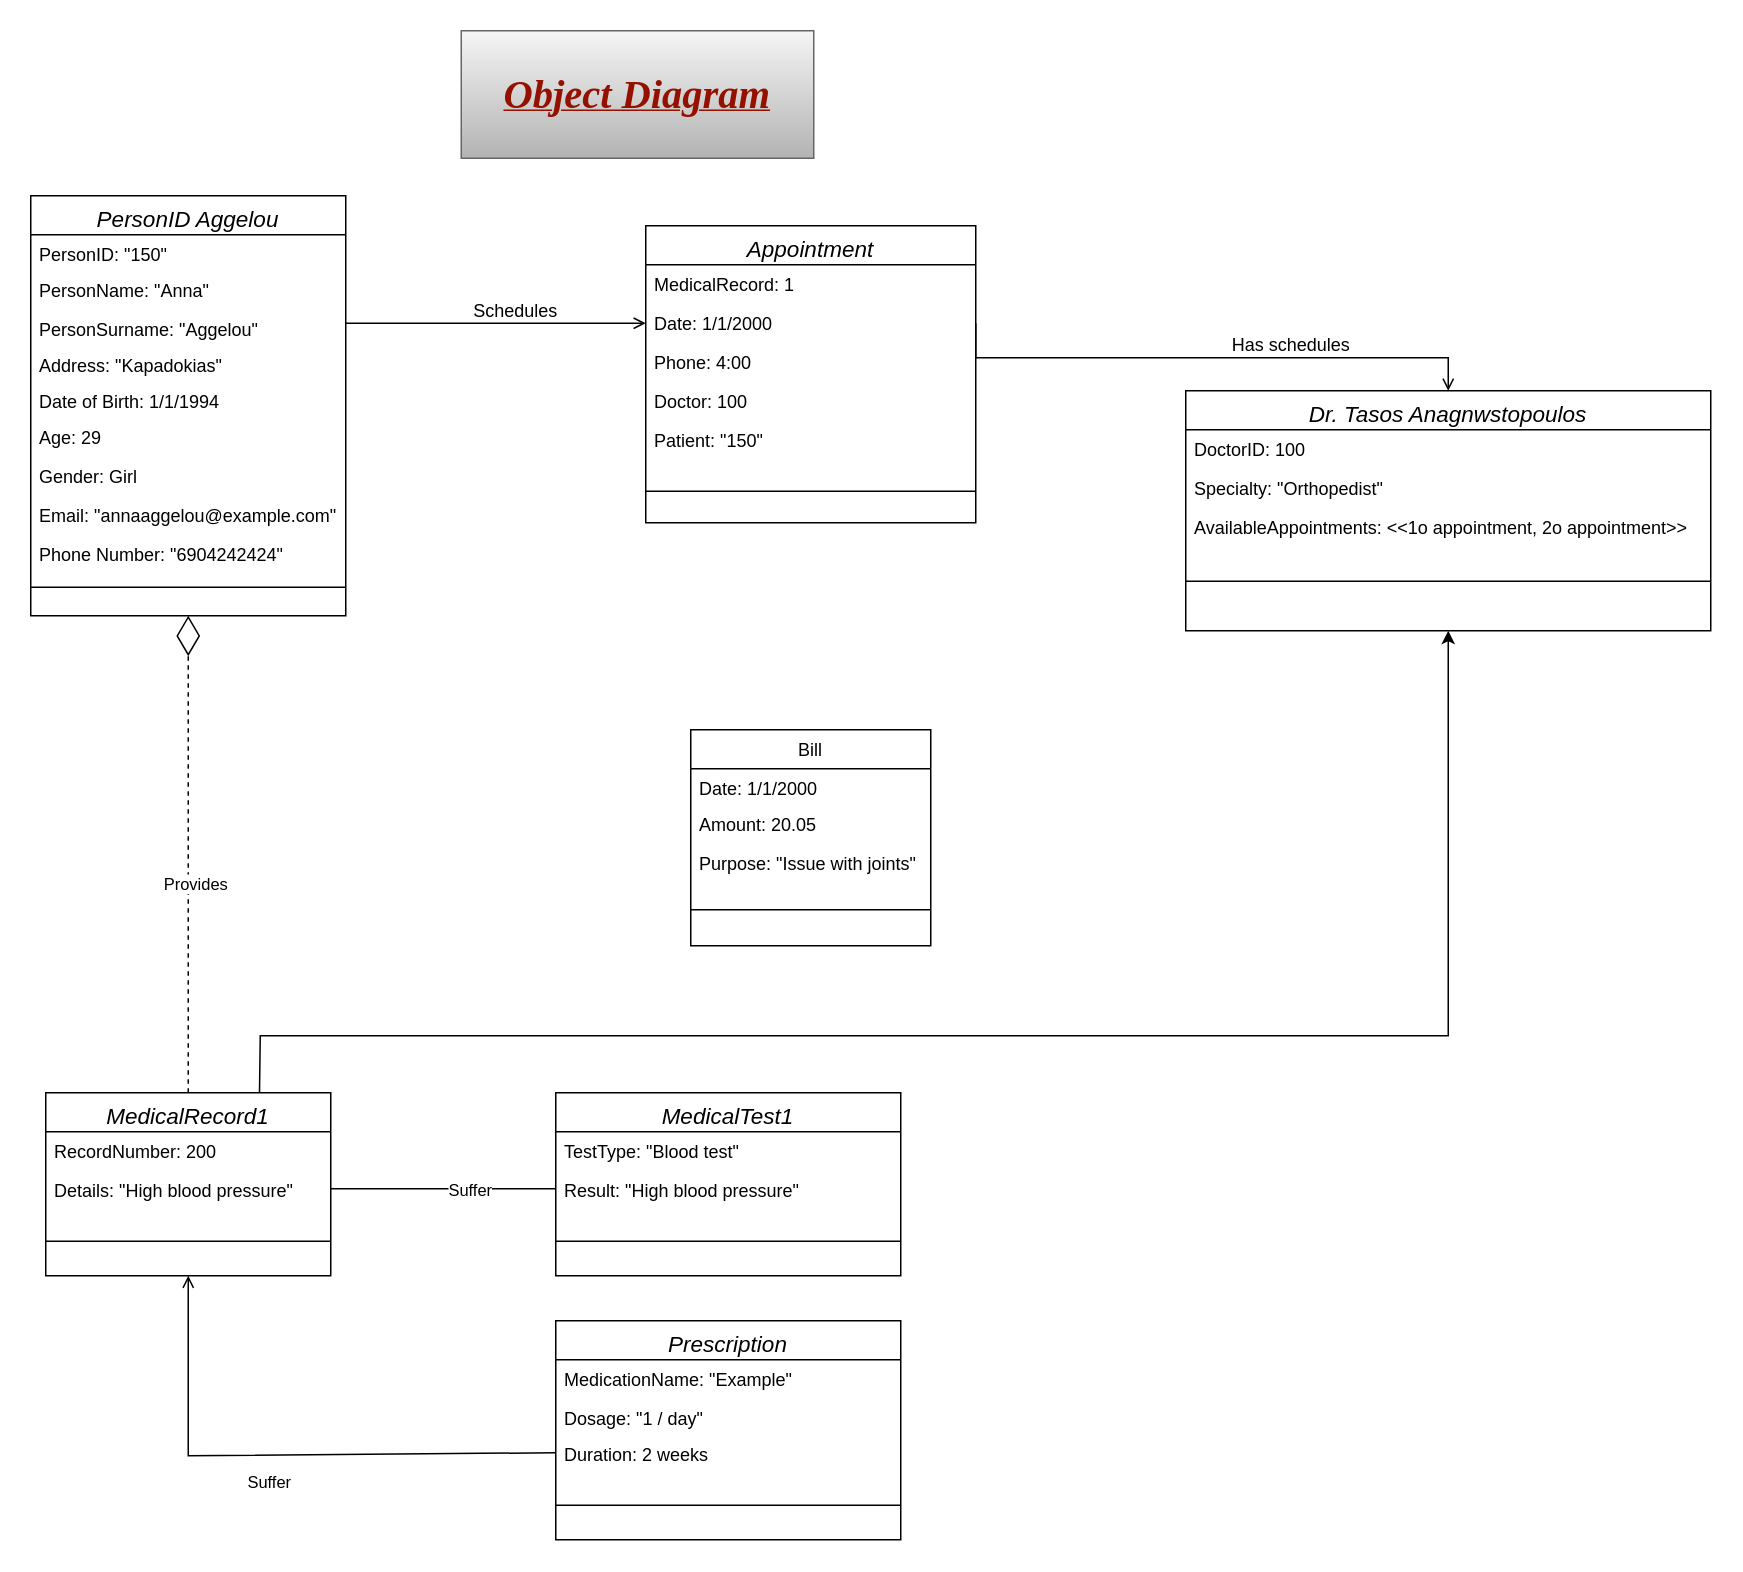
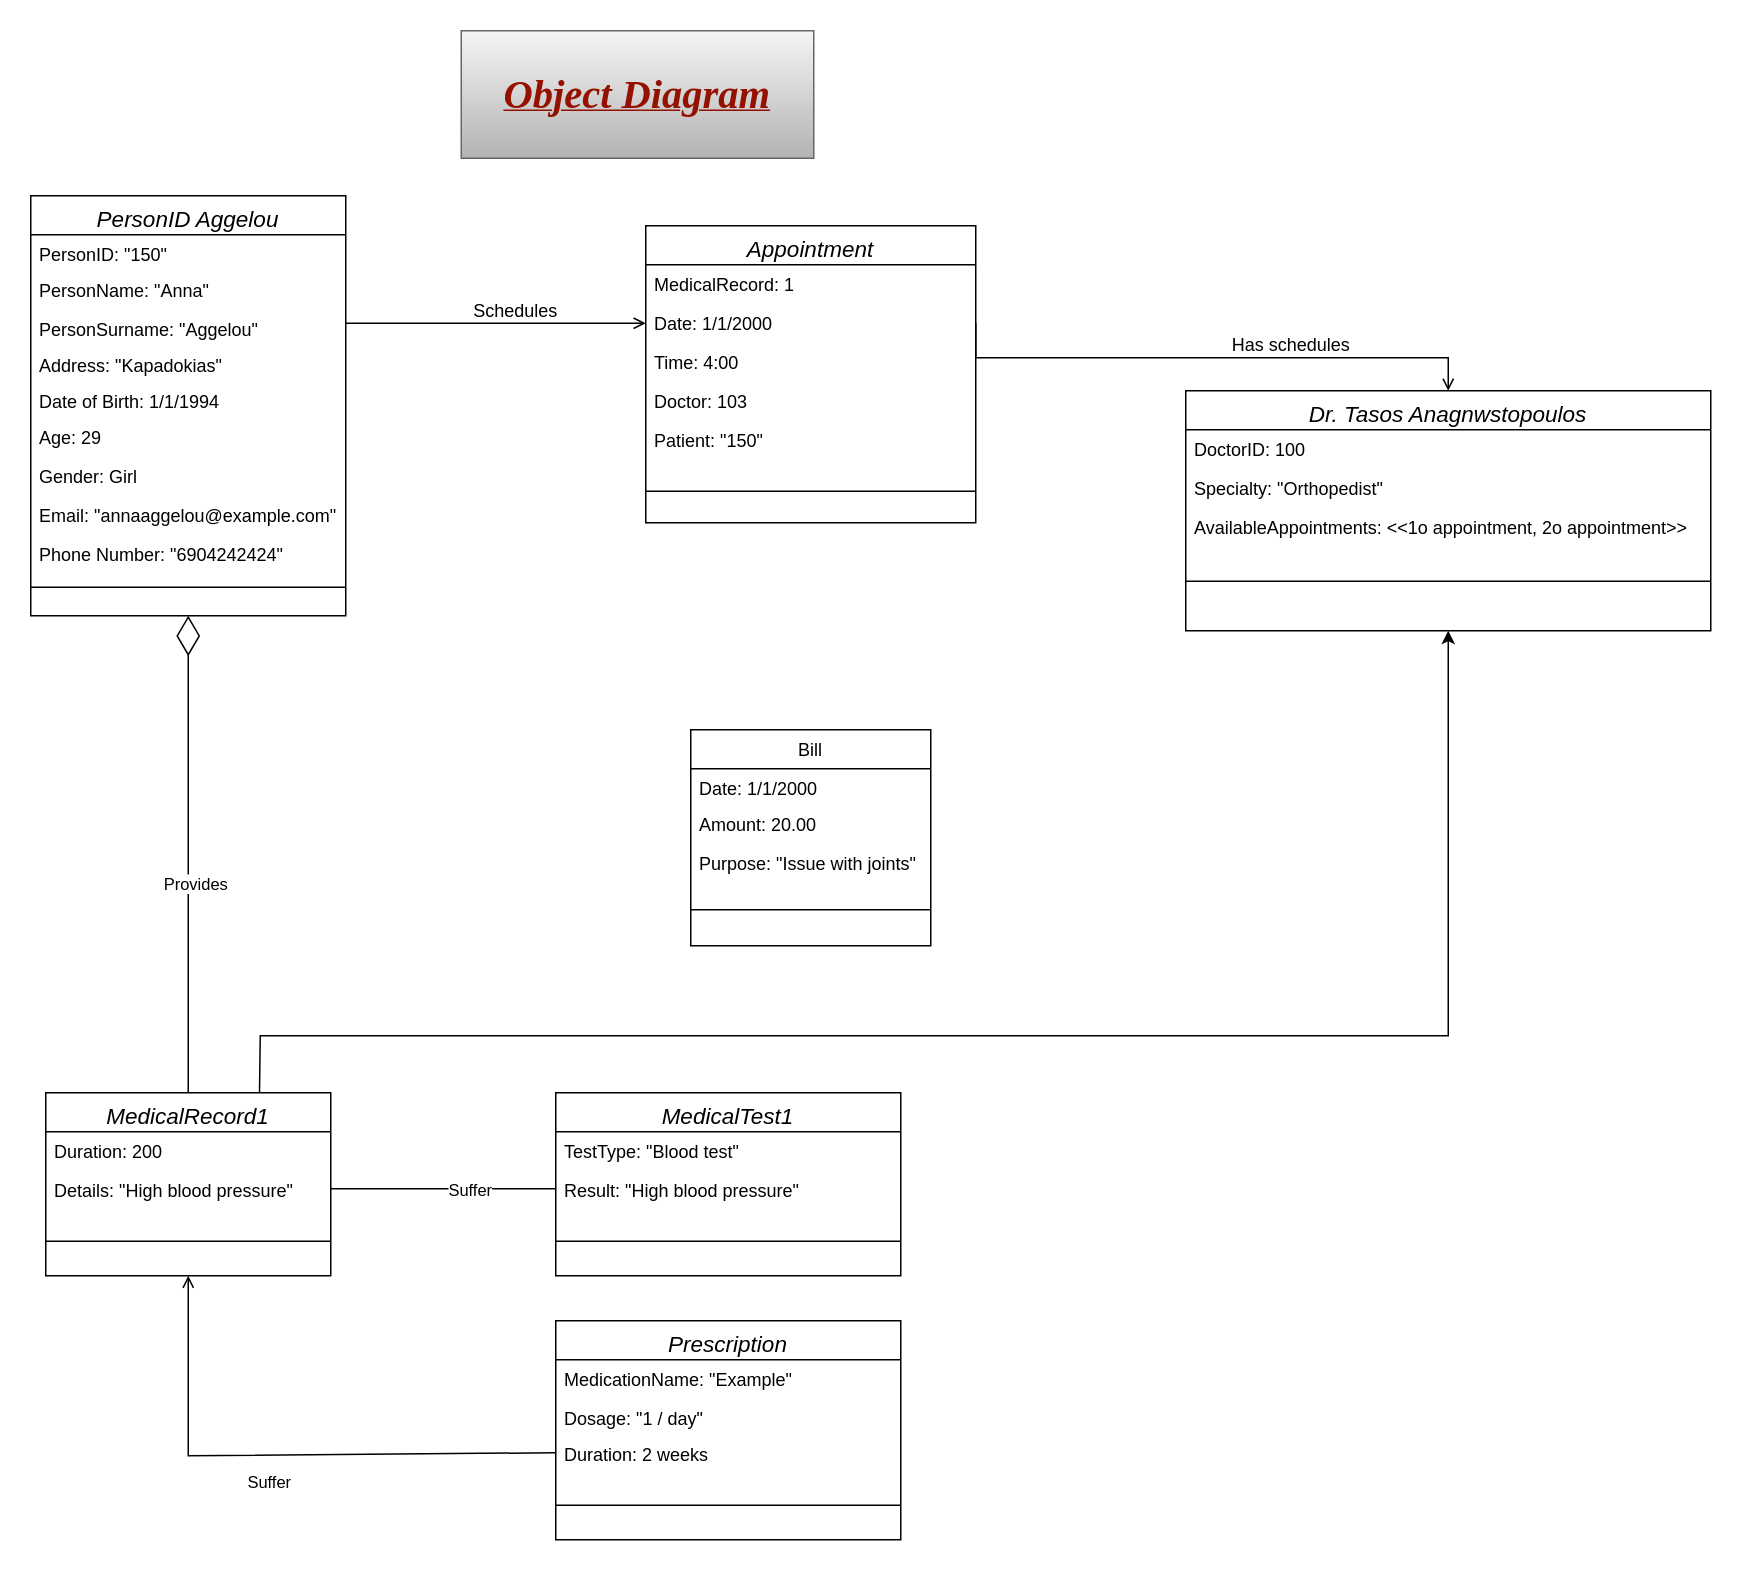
node "Phone: 4:00": label "Phone: 4:00" -> "Time: 4:00"
node "Doctor: 100": label "Doctor: 100" -> "Doctor: 103"
edge "MedicalRecord1" -> "PersonID Aggelou": style dashed -> solid
node "Amount: 20.05": label "Amount: 20.05" -> "Amount: 20.00"
node "RecordNumber: 200": label "RecordNumber: 200" -> "Duration: 200"
